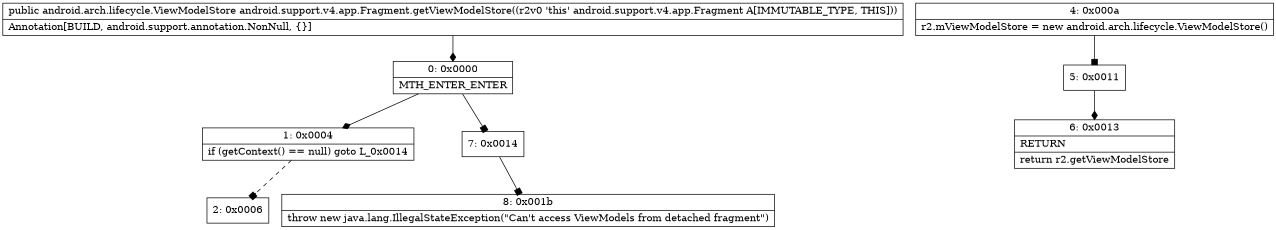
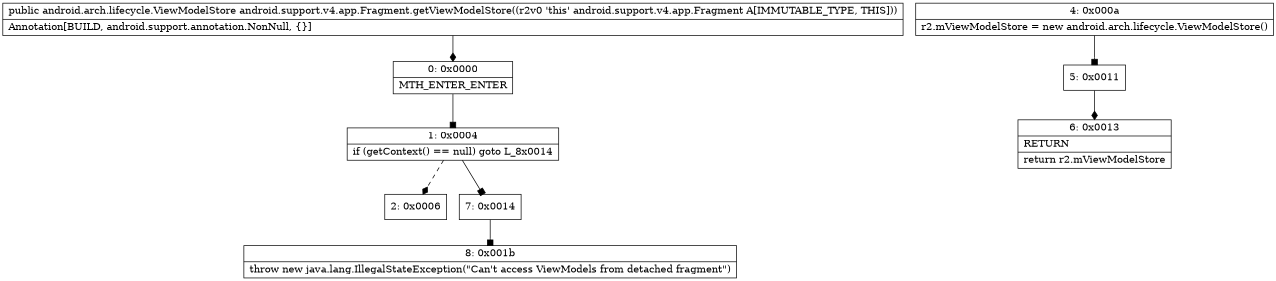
edge "0: 0x0000" -> "1: 0x0004": arrowhead diamond -> box
edge "0: 0x0000" -> "7: 0x0014": now "1: 0x0004" -> "7: 0x0014"
node "1: 0x0004": text "if (getContext() == null) goto L_0x0014" -> "if (getContext() == null) goto L_8x0014"
node "6: 0x0013": text "return r2.getViewModelStore" -> "return r2.mViewModelStore"
edge "1: 0x0004" -> "2: 0x0006": arrowhead box -> diamond
